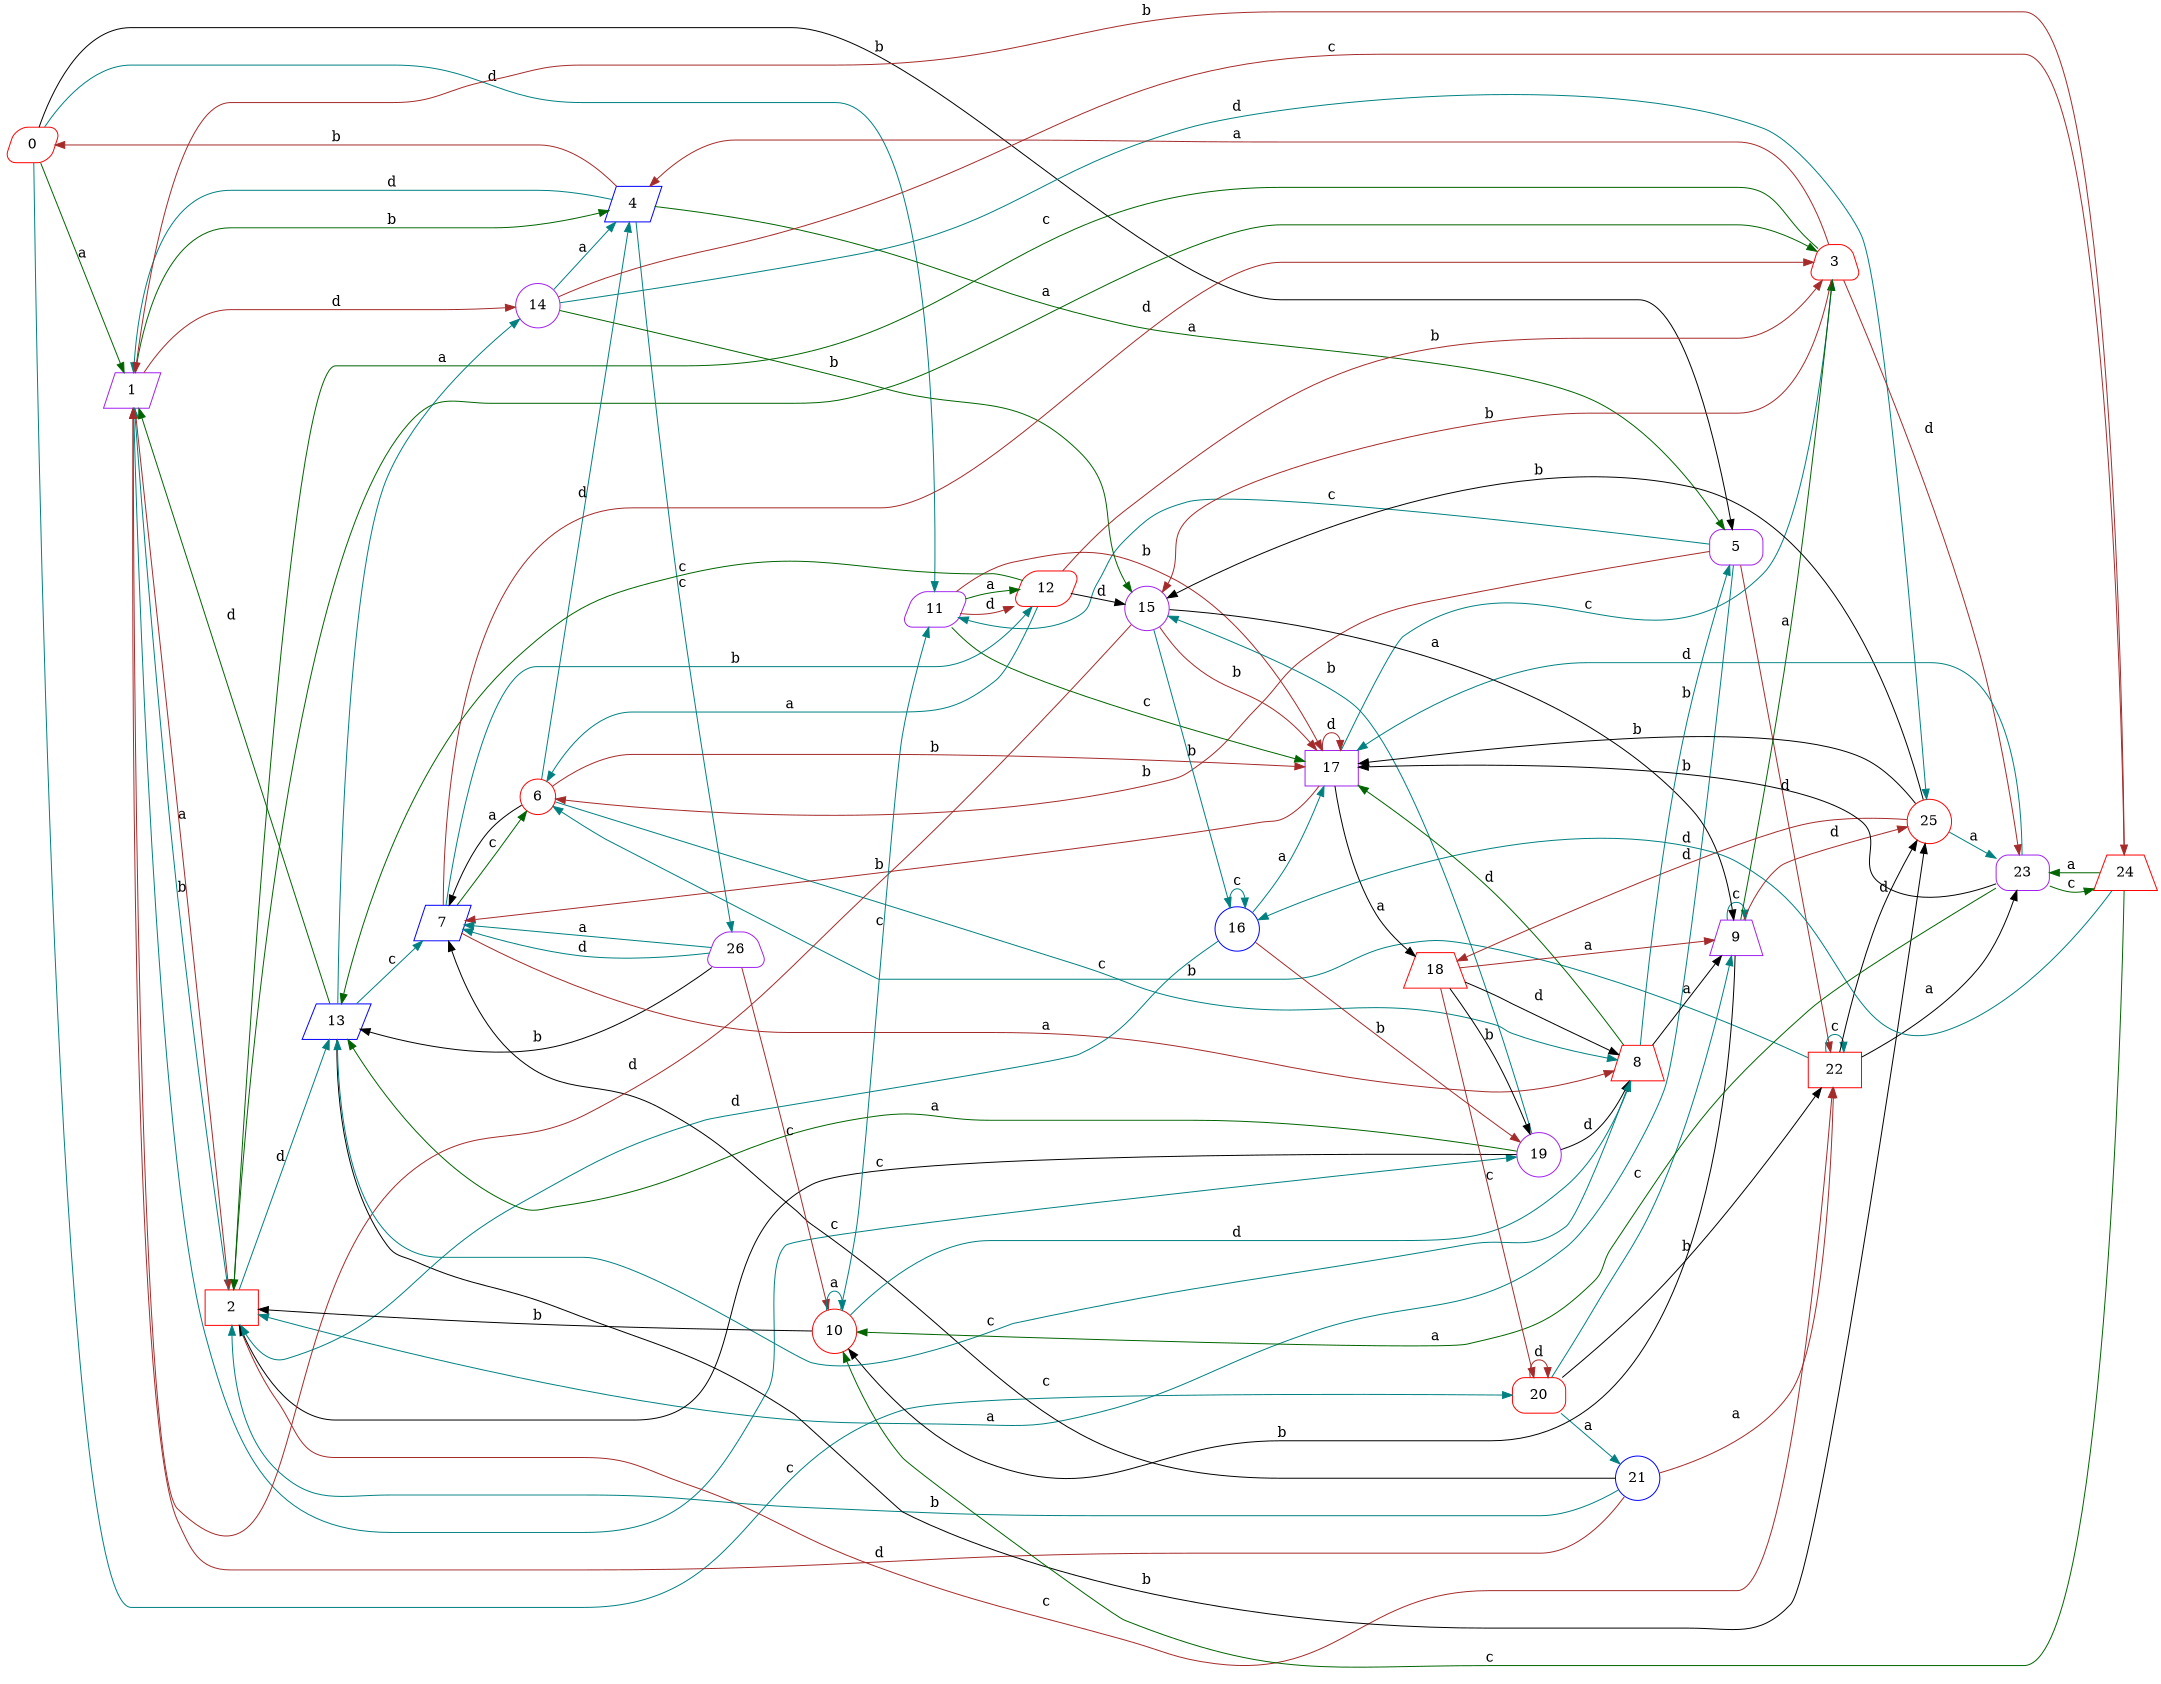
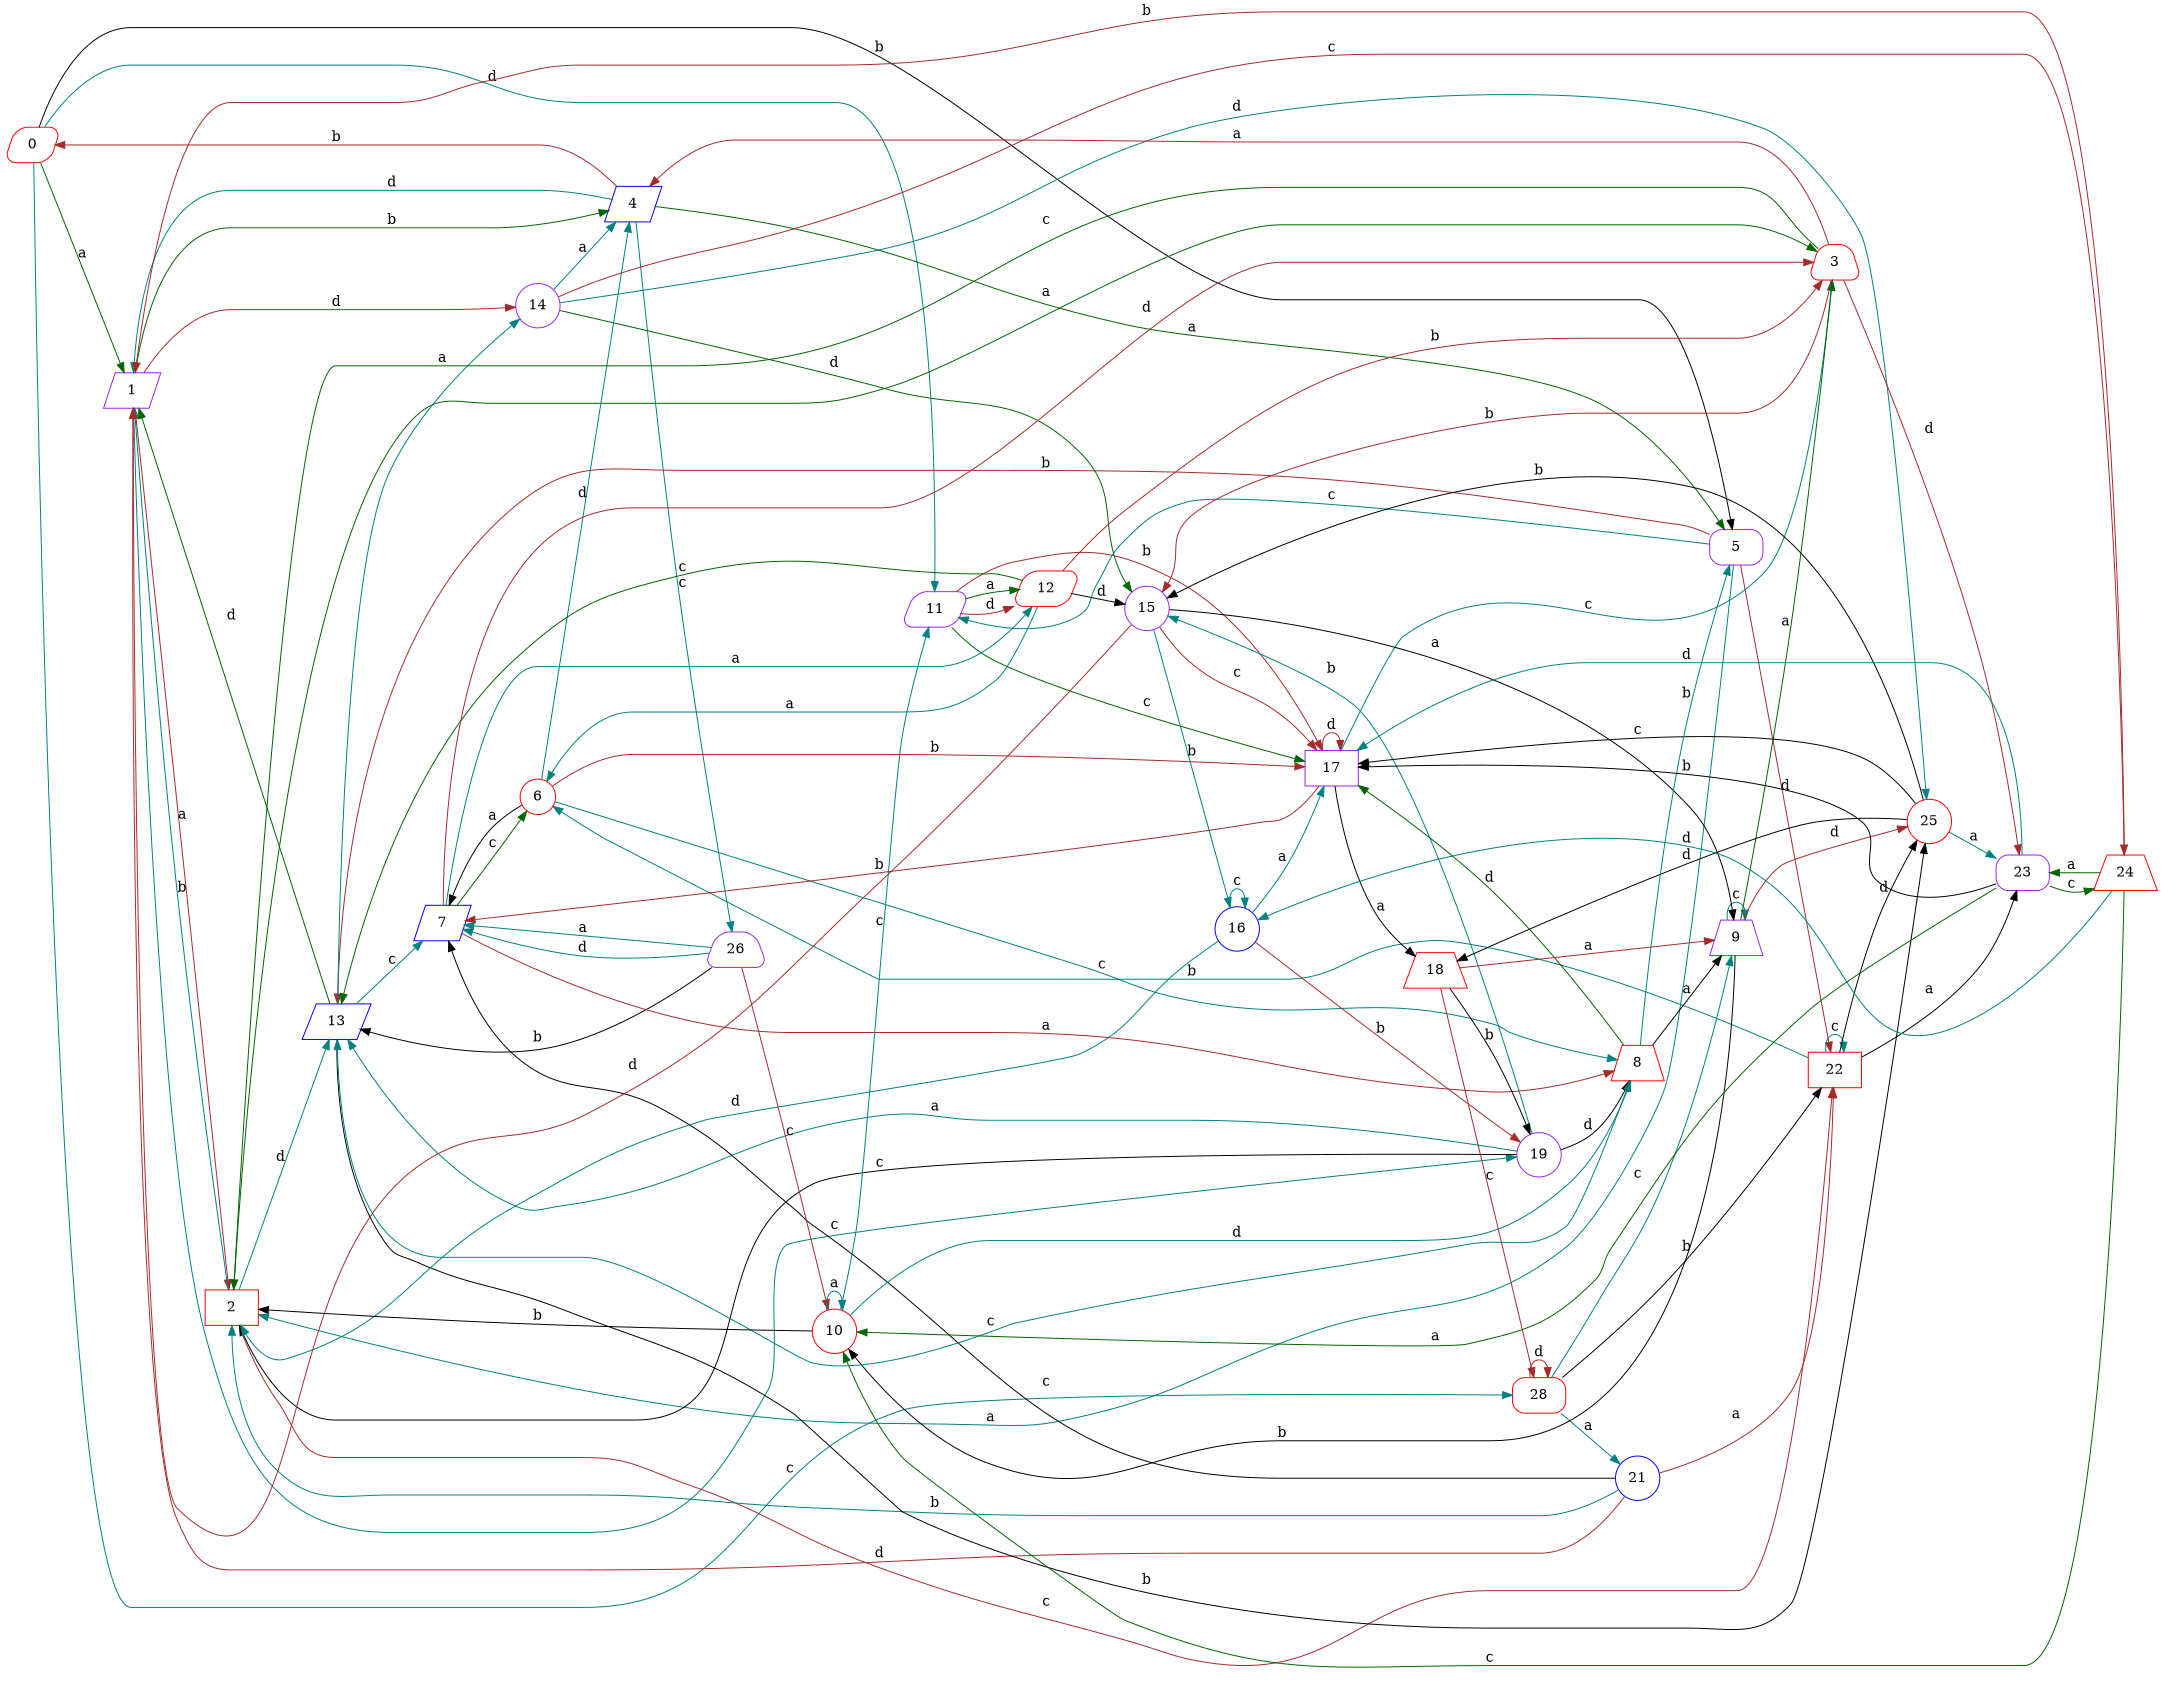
edge "14" -> "15": label "b" -> "d"
edge "7" -> "12": label "b" -> "a"
edge "15" -> "17": label "b" -> "c"
edge "25" -> "17": label "b" -> "c"
edge "5" -> "6": now "5" -> "13"
edge "25" -> "18": color brown -> black
edge "18" -> "8": removed, label "d"
edge "19" -> "13": color darkgreen -> teal
node "20": label "20" -> "28"
